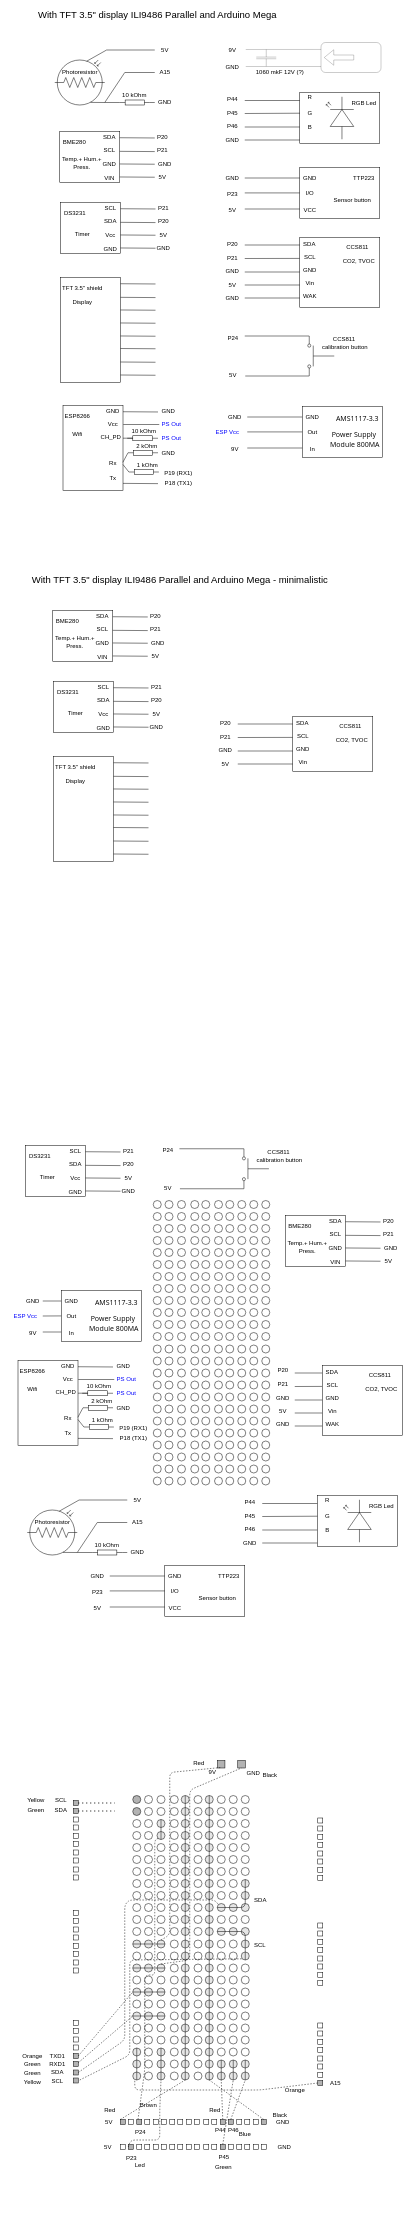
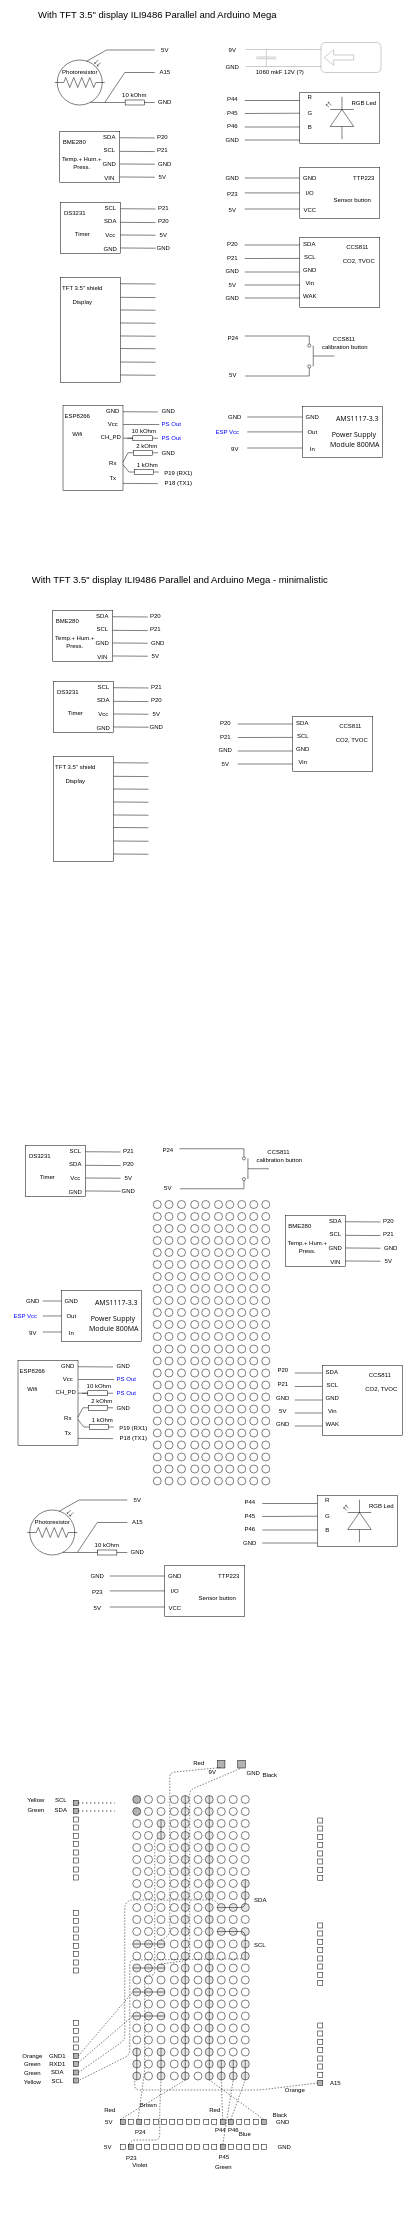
node "TXD1": label "TXD1" -> "GND1"
node "Led": label "Led" -> "Violet"
